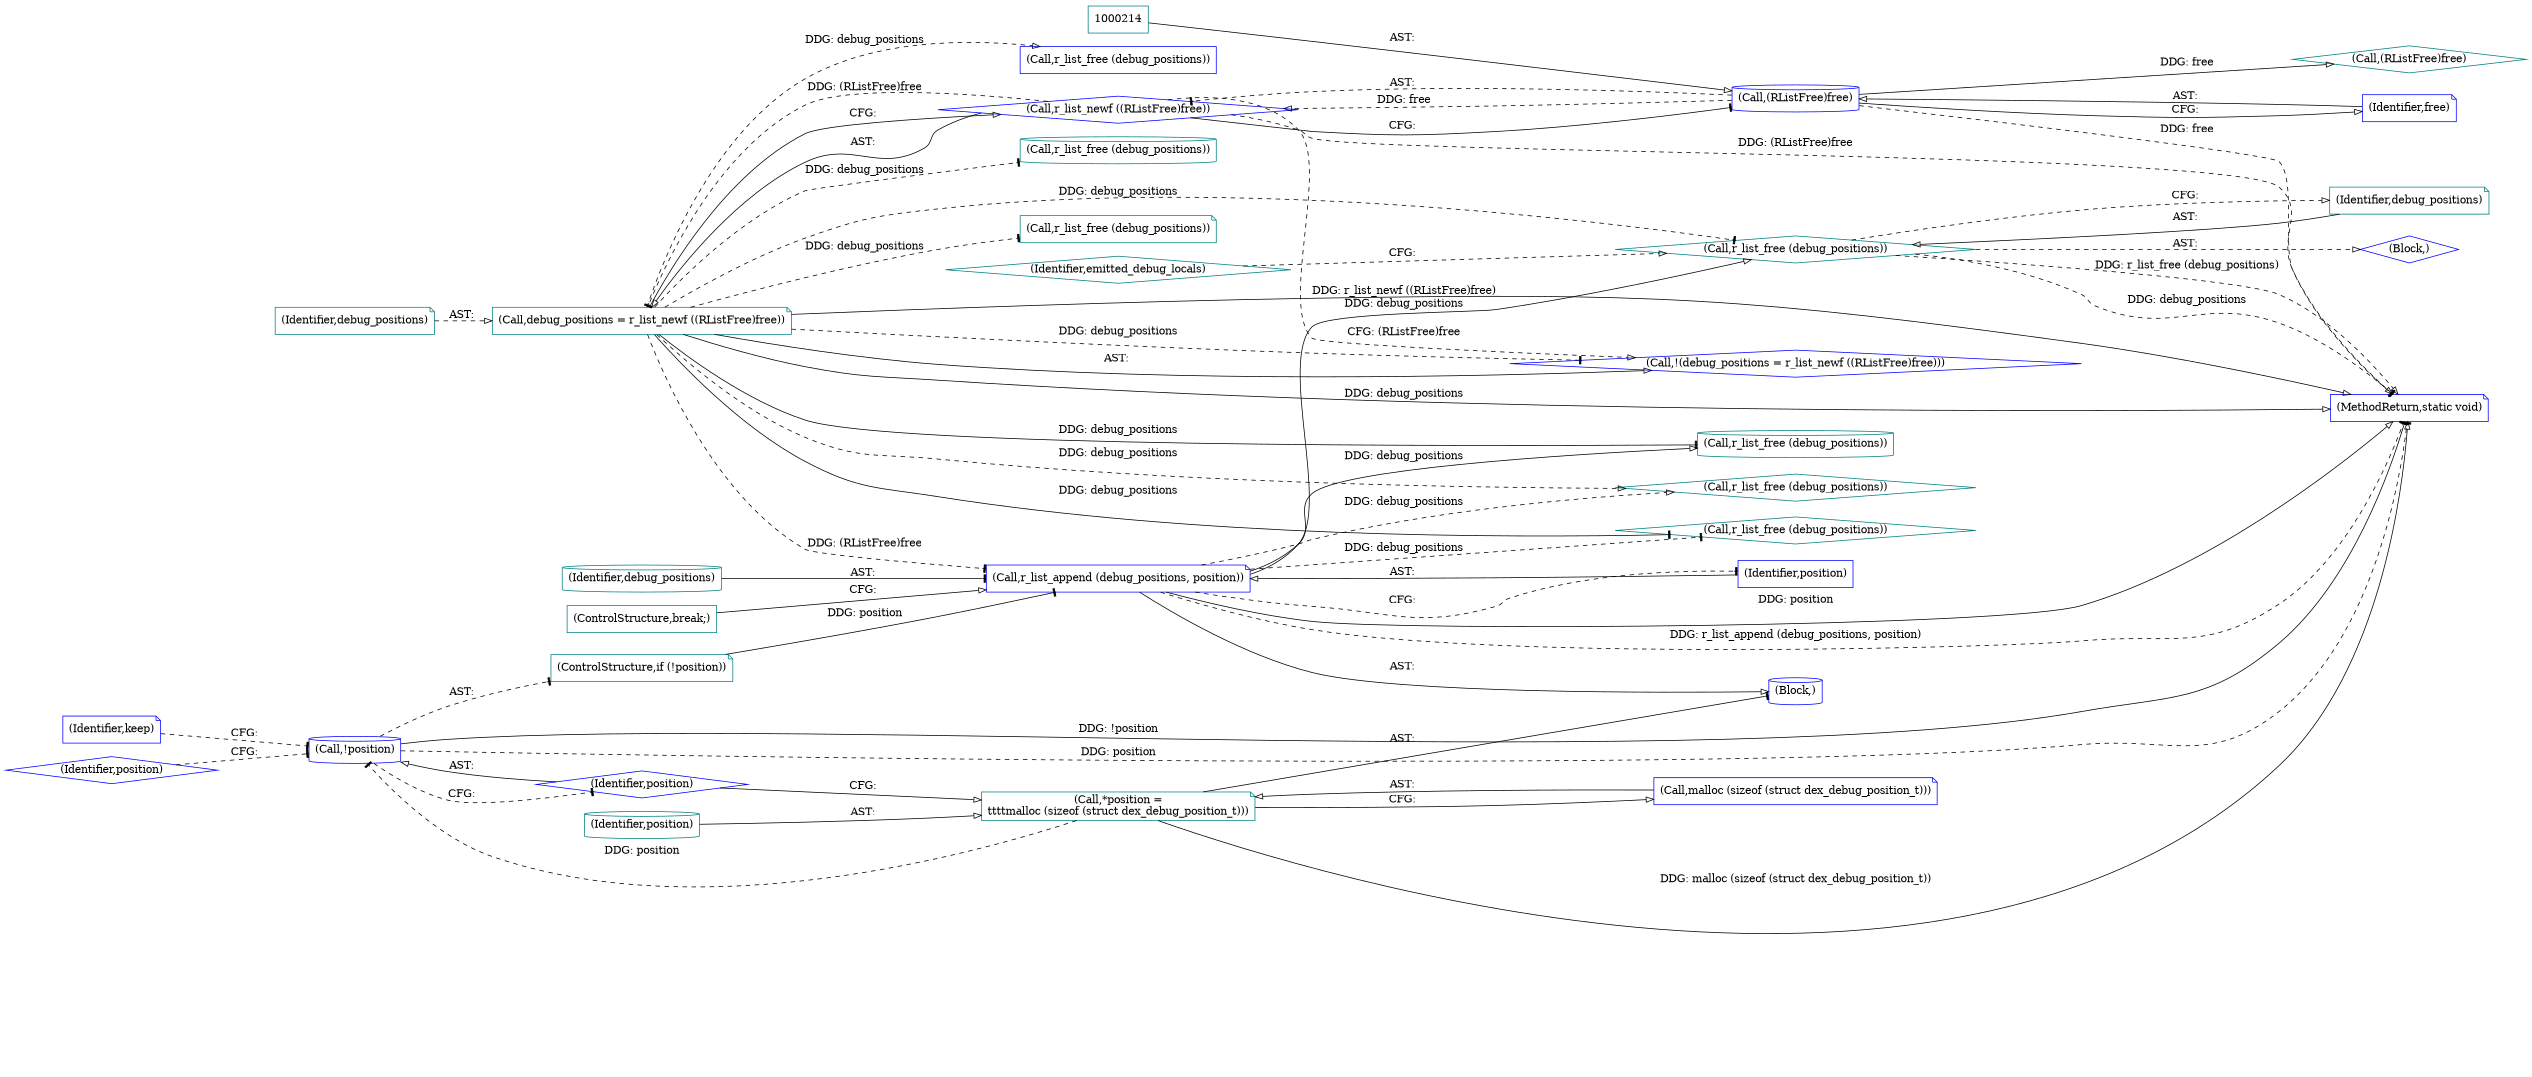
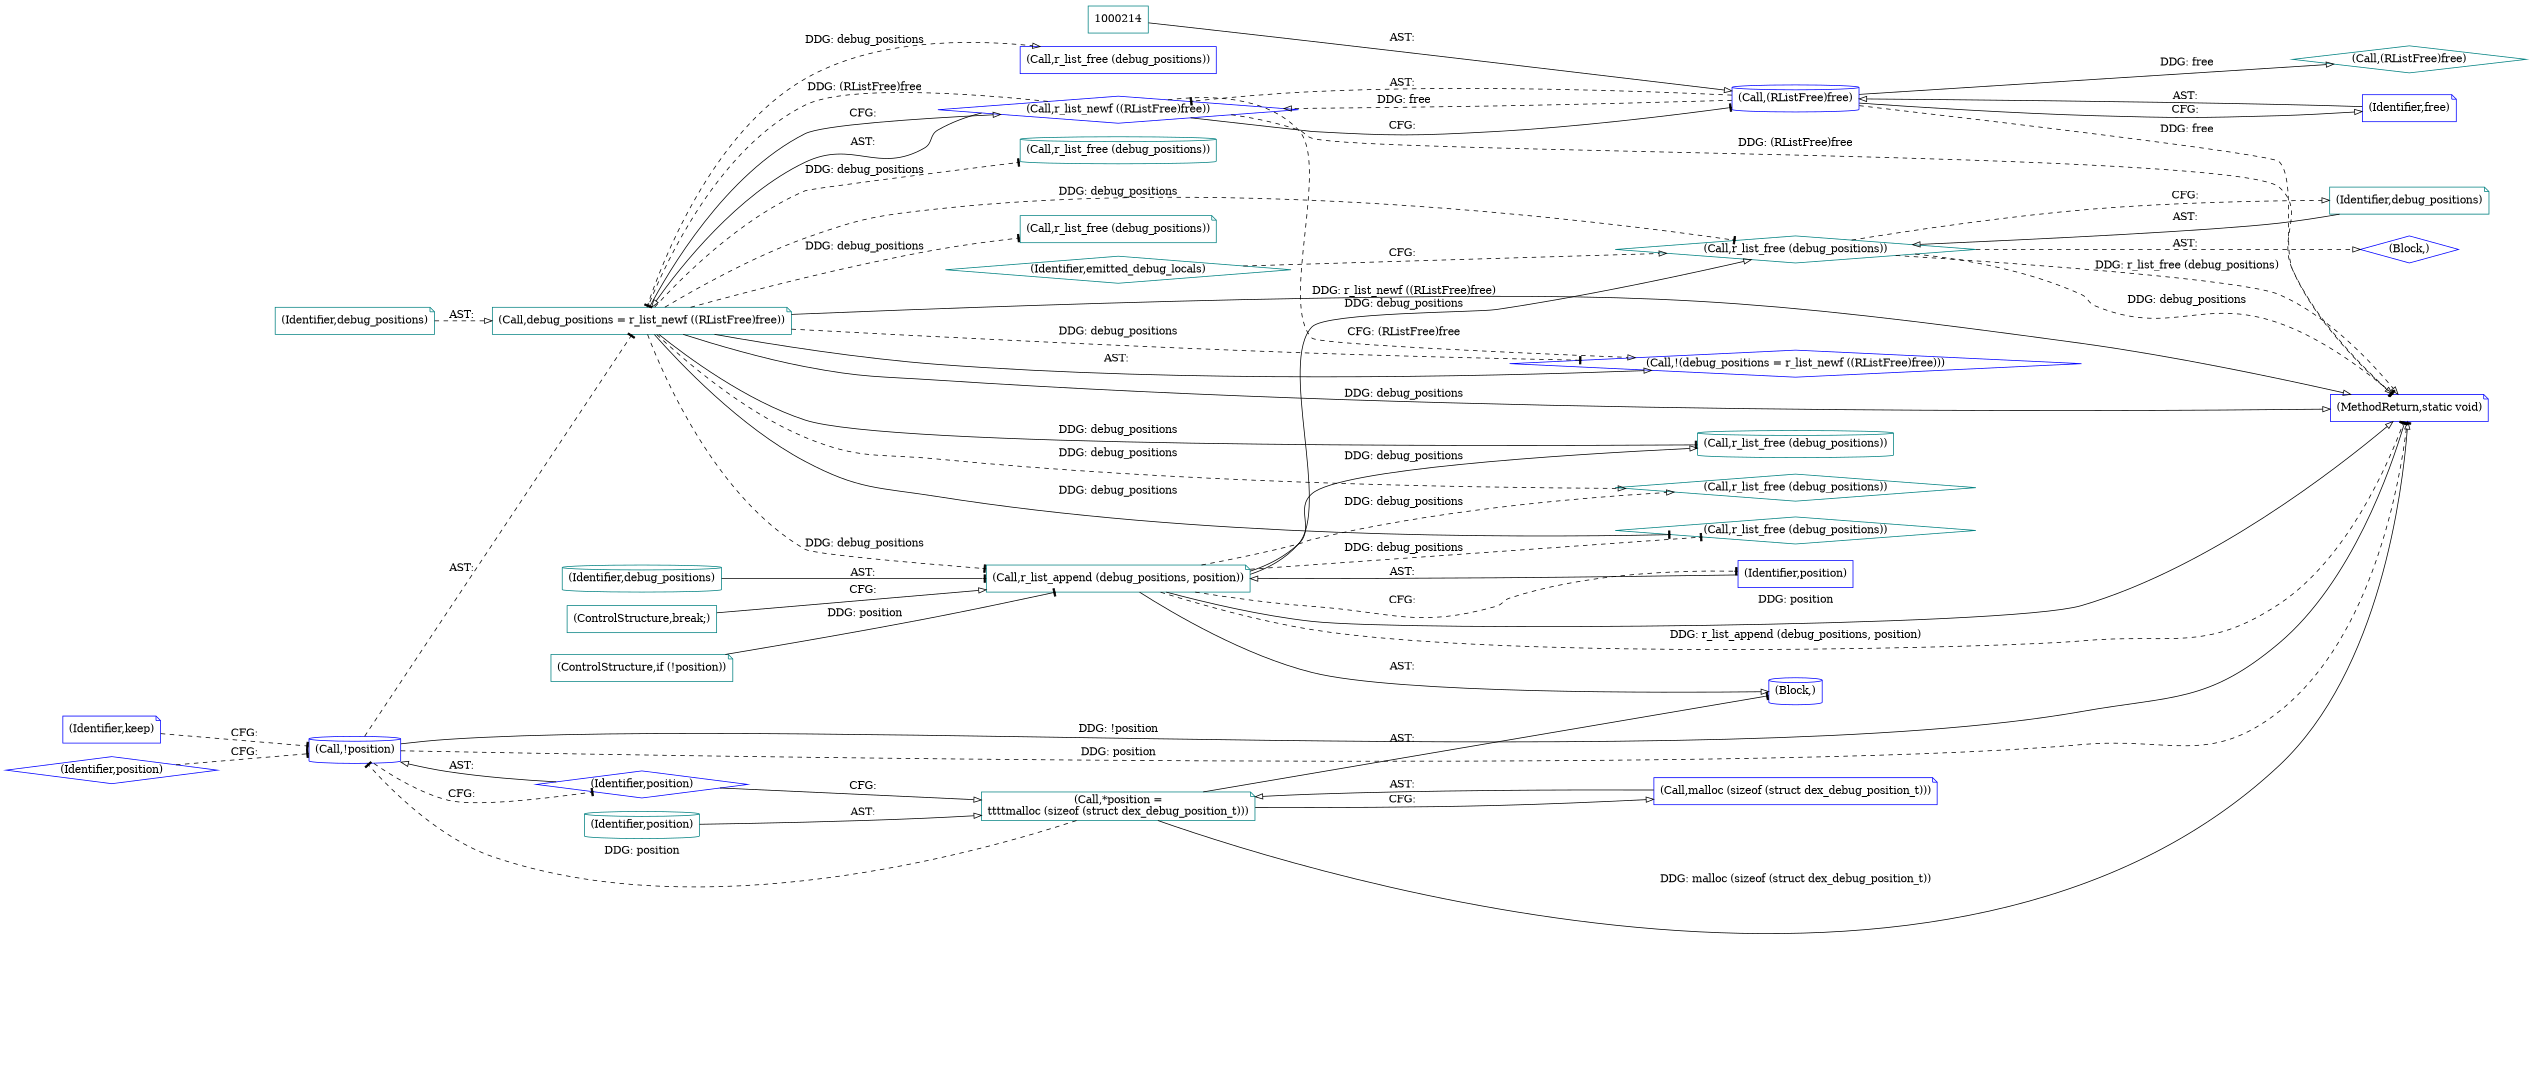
edge "(Call,debug_positions = r_list_newf ((RListFree)free))" -> "(Call,r_list_append (debug_positions, position))": label "DDG: (RListFree)free" -> "DDG: debug_positions"
node "(Call,r_list_append (debug_positions, position))": color blue -> teal
edge "(Call,!position)" -> "(ControlStructure,if (!position))": now "(Call,!position)" -> "(Call,debug_positions = r_list_newf ((RListFree)free))"
